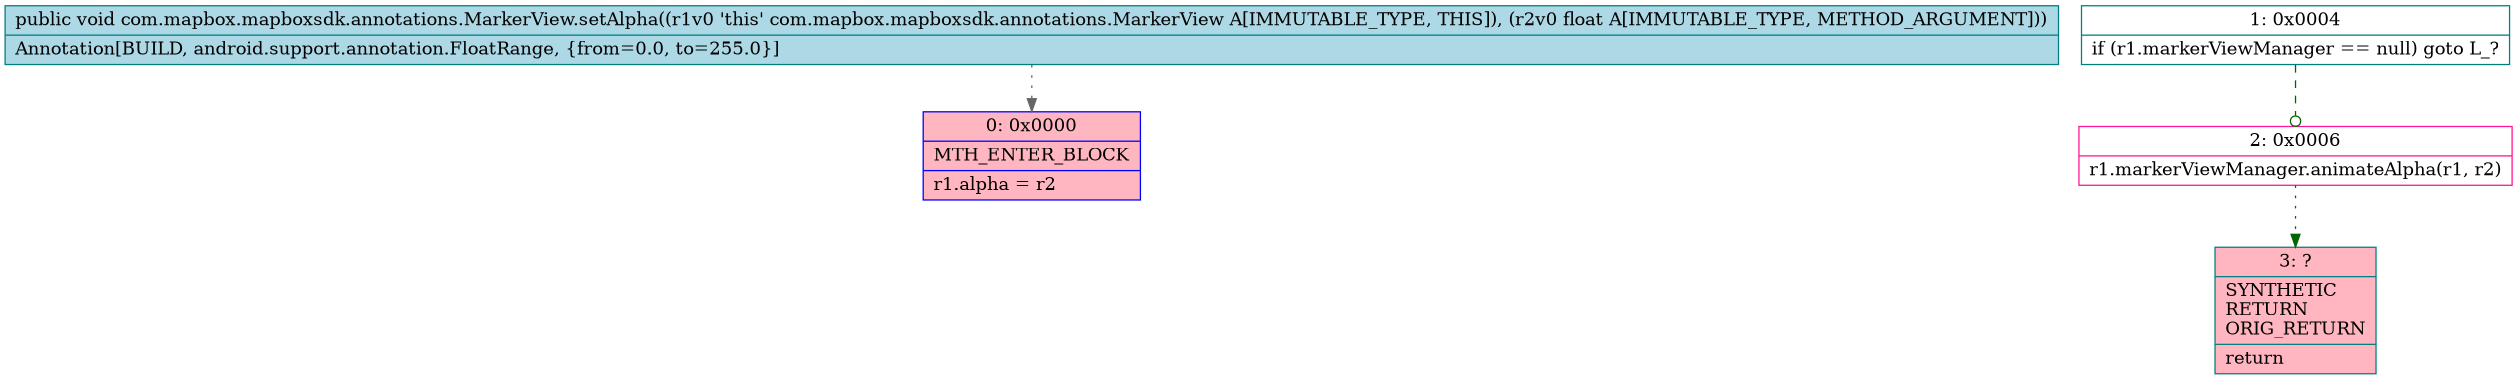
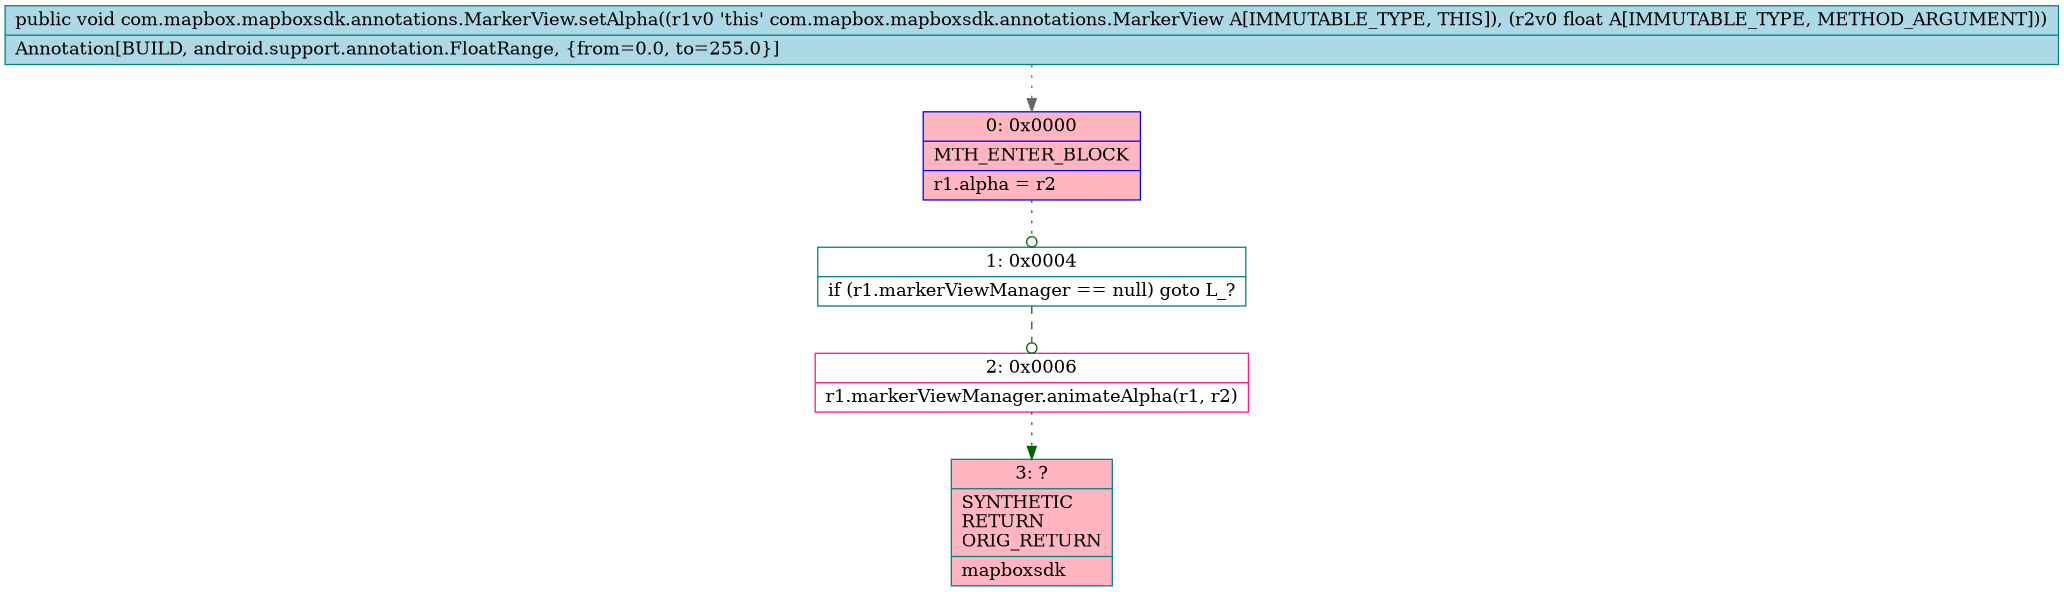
edge "0: 0x0000" -> "1: 0x0004": added
node "3: ?": text "return" -> "mapboxsdk"
